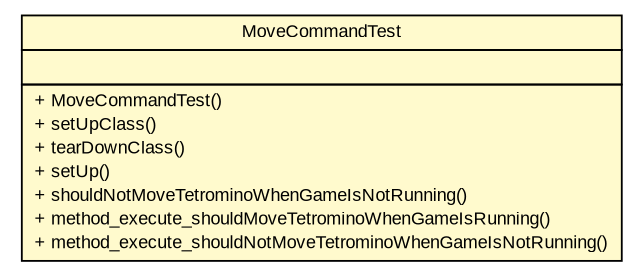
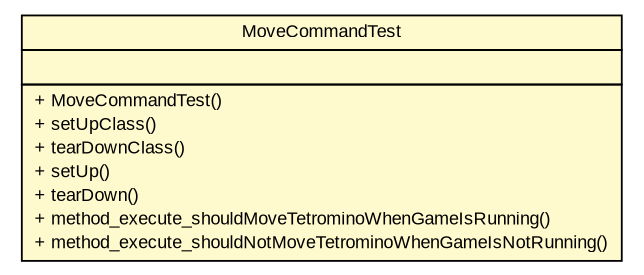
node "MoveCommandTest": text "+ shouldNotMoveTetrominoWhenGameIsNotRunning()" -> "+ tearDown()"
